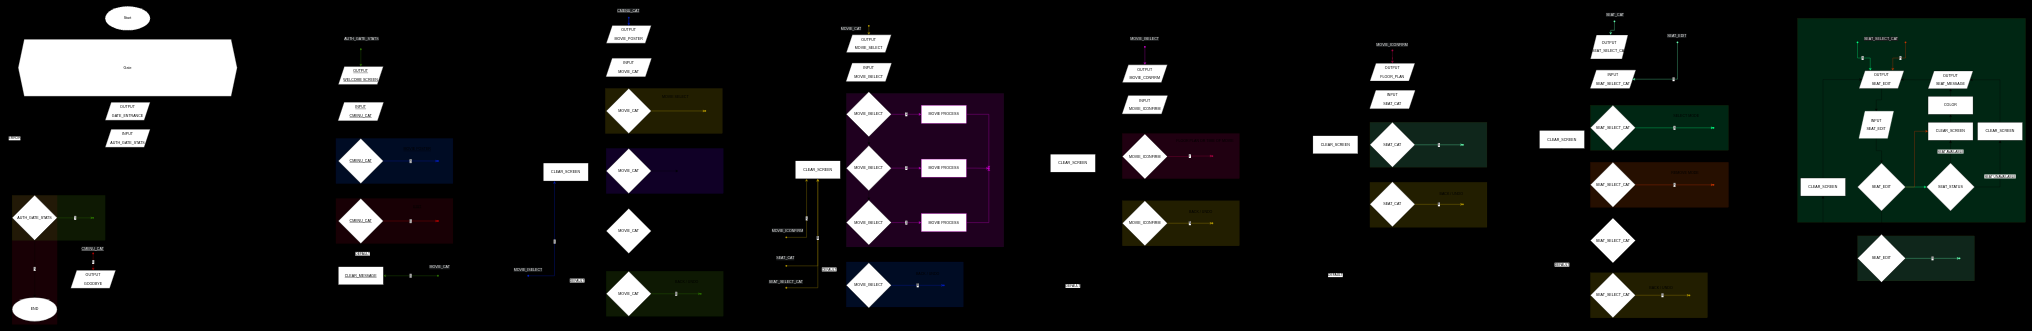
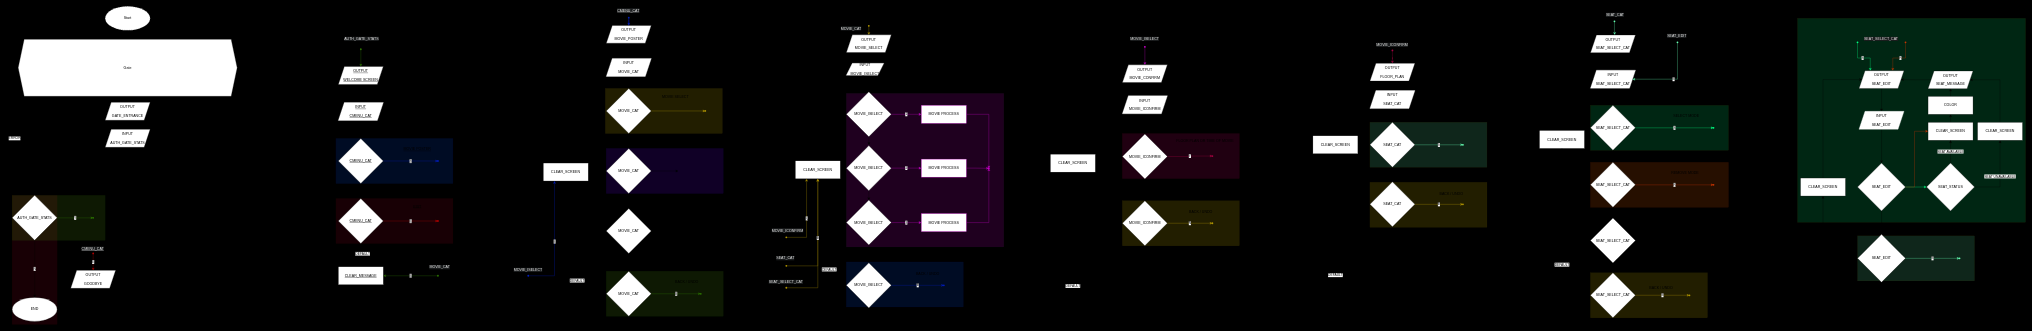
node "OUTPUT SEAT_SELECT_CAT": size 38x24 -> 45x18
node "INPUT MOVIE_ISELECT": size 45x18 -> 38x12
node "INPUT SEAT_EDIT": size 35x27 -> 45x18
